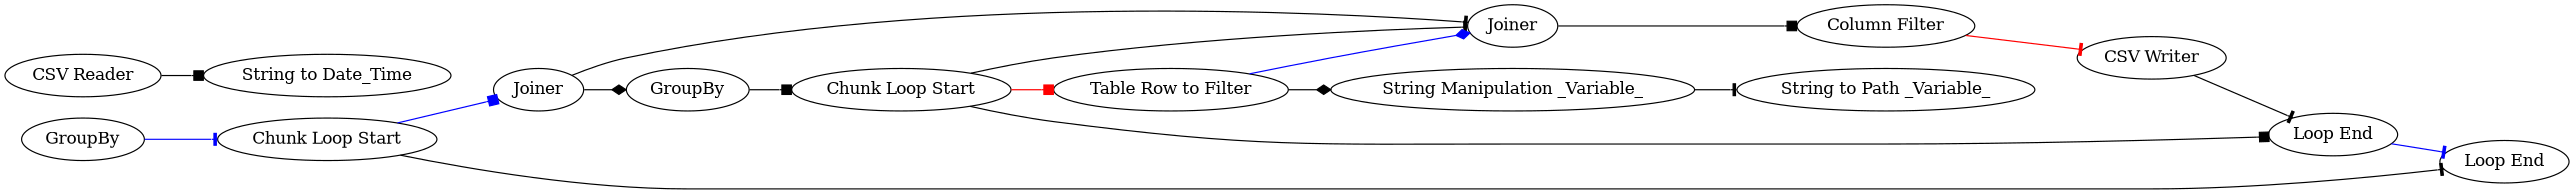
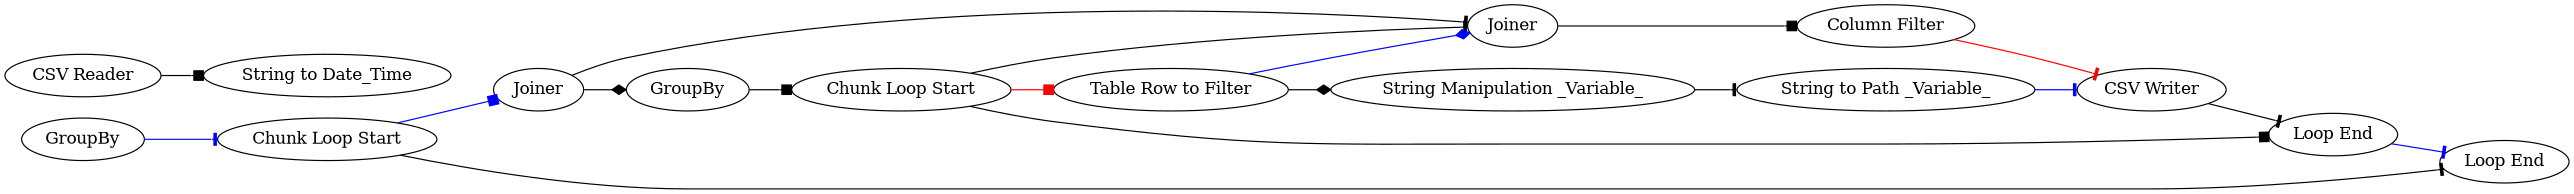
edge "String to Path _Variable_" -> "CSV Writer": added
